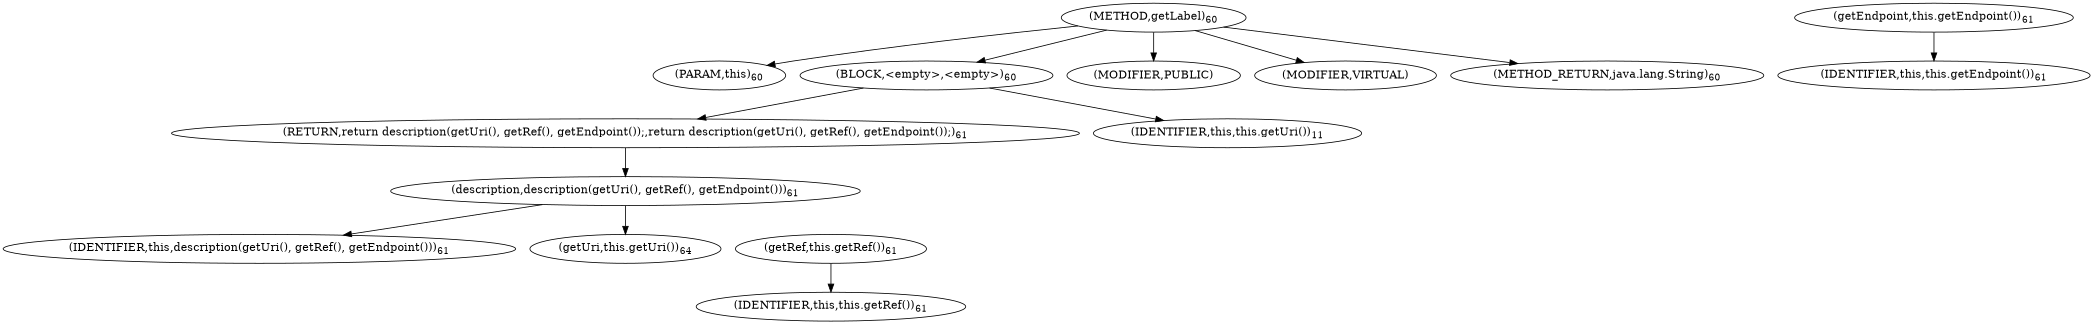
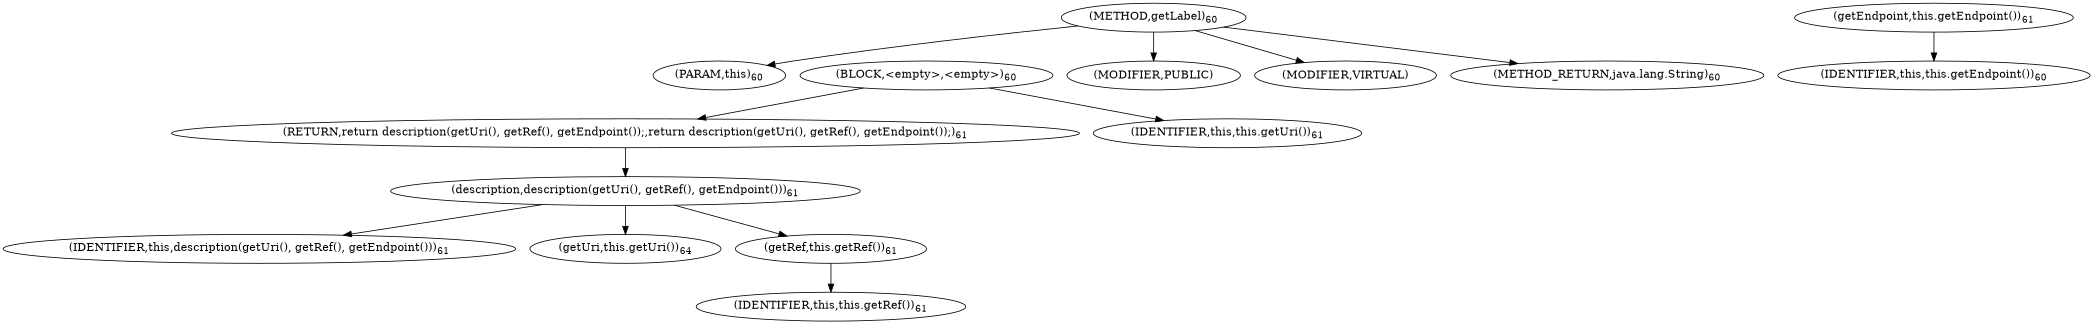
edge "(METHOD,getLabel)" -> "(BLOCK,<empty>,<empty>)": removed
node "(IDENTIFIER,this,this.getEndpoint())": text "61" -> "60"
node "(IDENTIFIER,this,this.getUri())": text "11" -> "61"
edge "(description,description(getUri(), getRef(), getEndpoint()))" -> "(getRef,this.getRef())": added
